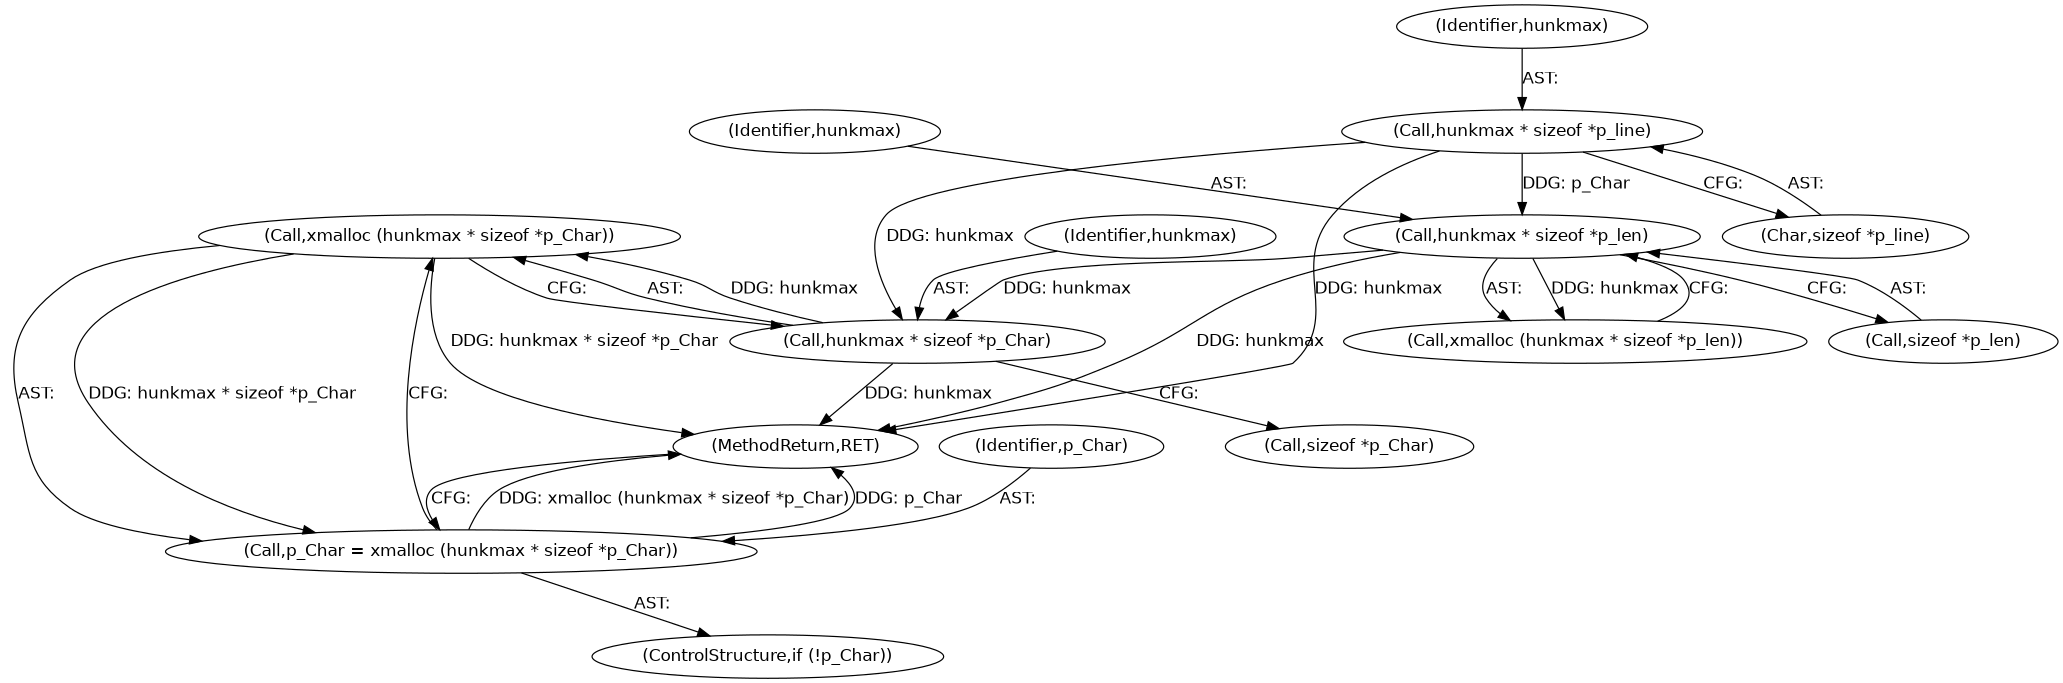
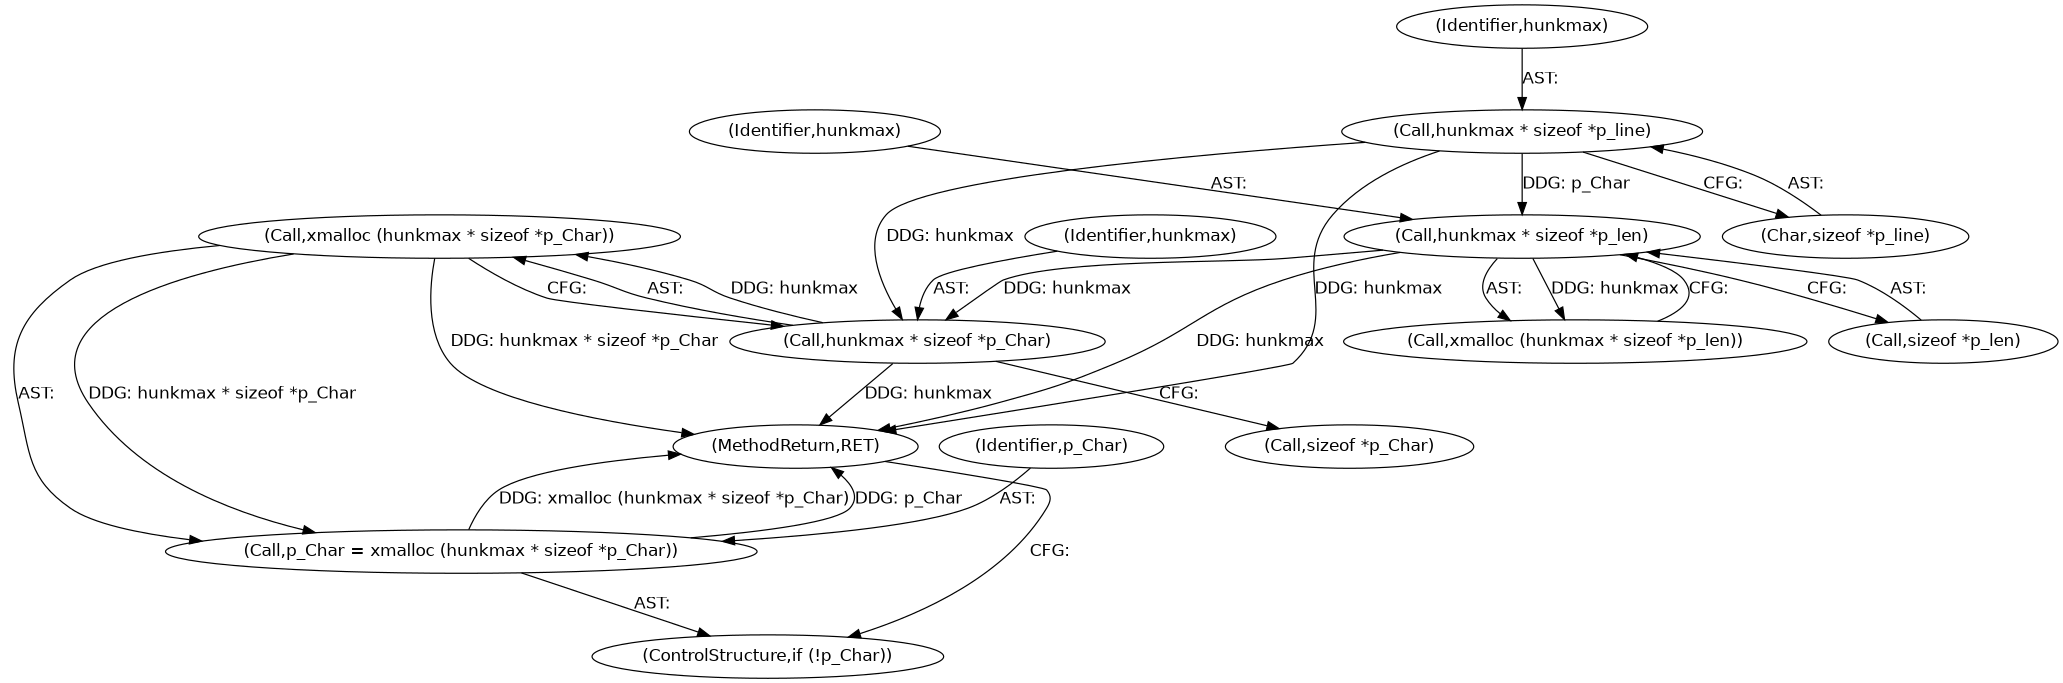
edge "(Call,p_Char = xmalloc (hunkmax * sizeof *p_Char))" -> "(Call,xmalloc (hunkmax * sizeof *p_Char))": removed, label "CFG:"
edge "(MethodReturn,RET)" -> "(Call,p_Char = xmalloc (hunkmax * sizeof *p_Char))": now "(MethodReturn,RET)" -> "(ControlStructure,if (!p_Char))"
